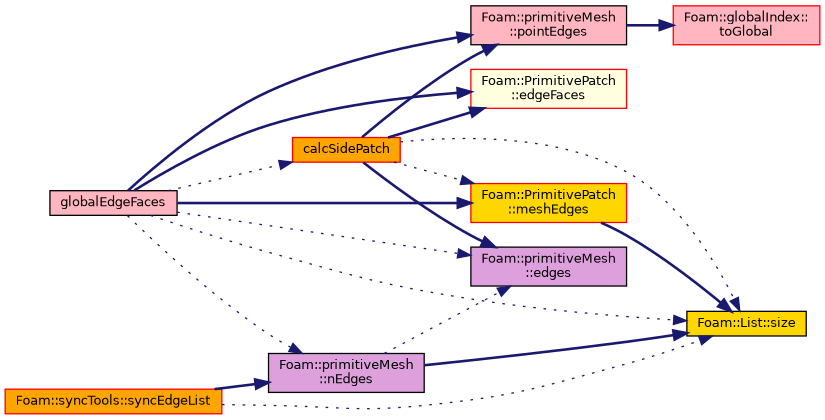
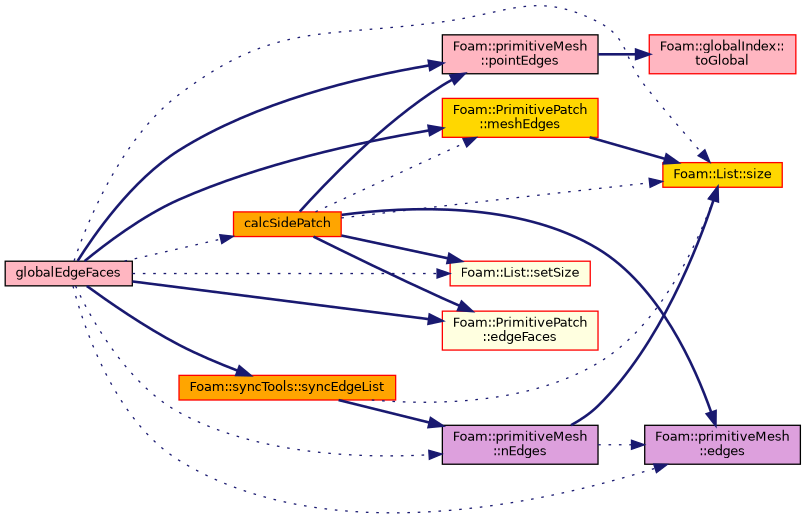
node "Foam::List::setSize": added
node "Foam::List::size": color black -> red
edge "globalEdgeFaces" -> "Foam::syncTools::syncEdgeList": added
